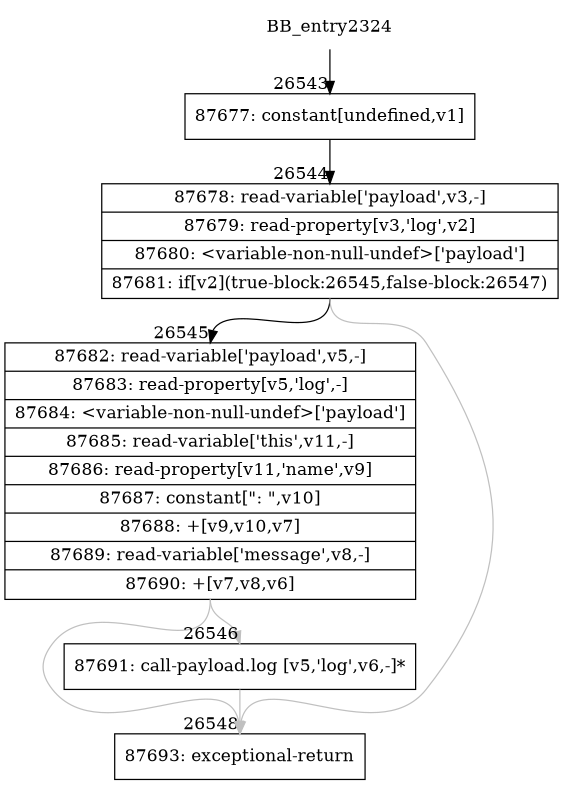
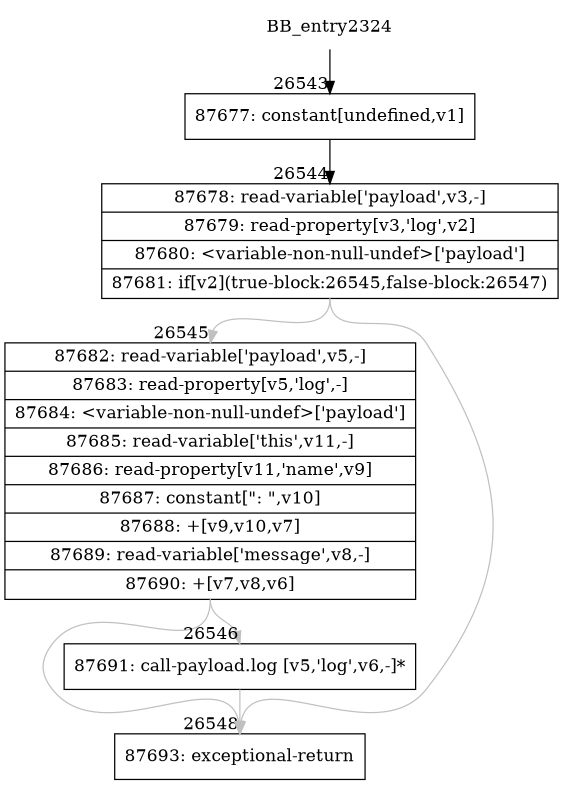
edge "87678: read-variable['payload',v3,-]" -> "87682: read-variable['payload',v5,-]": color black -> gray
